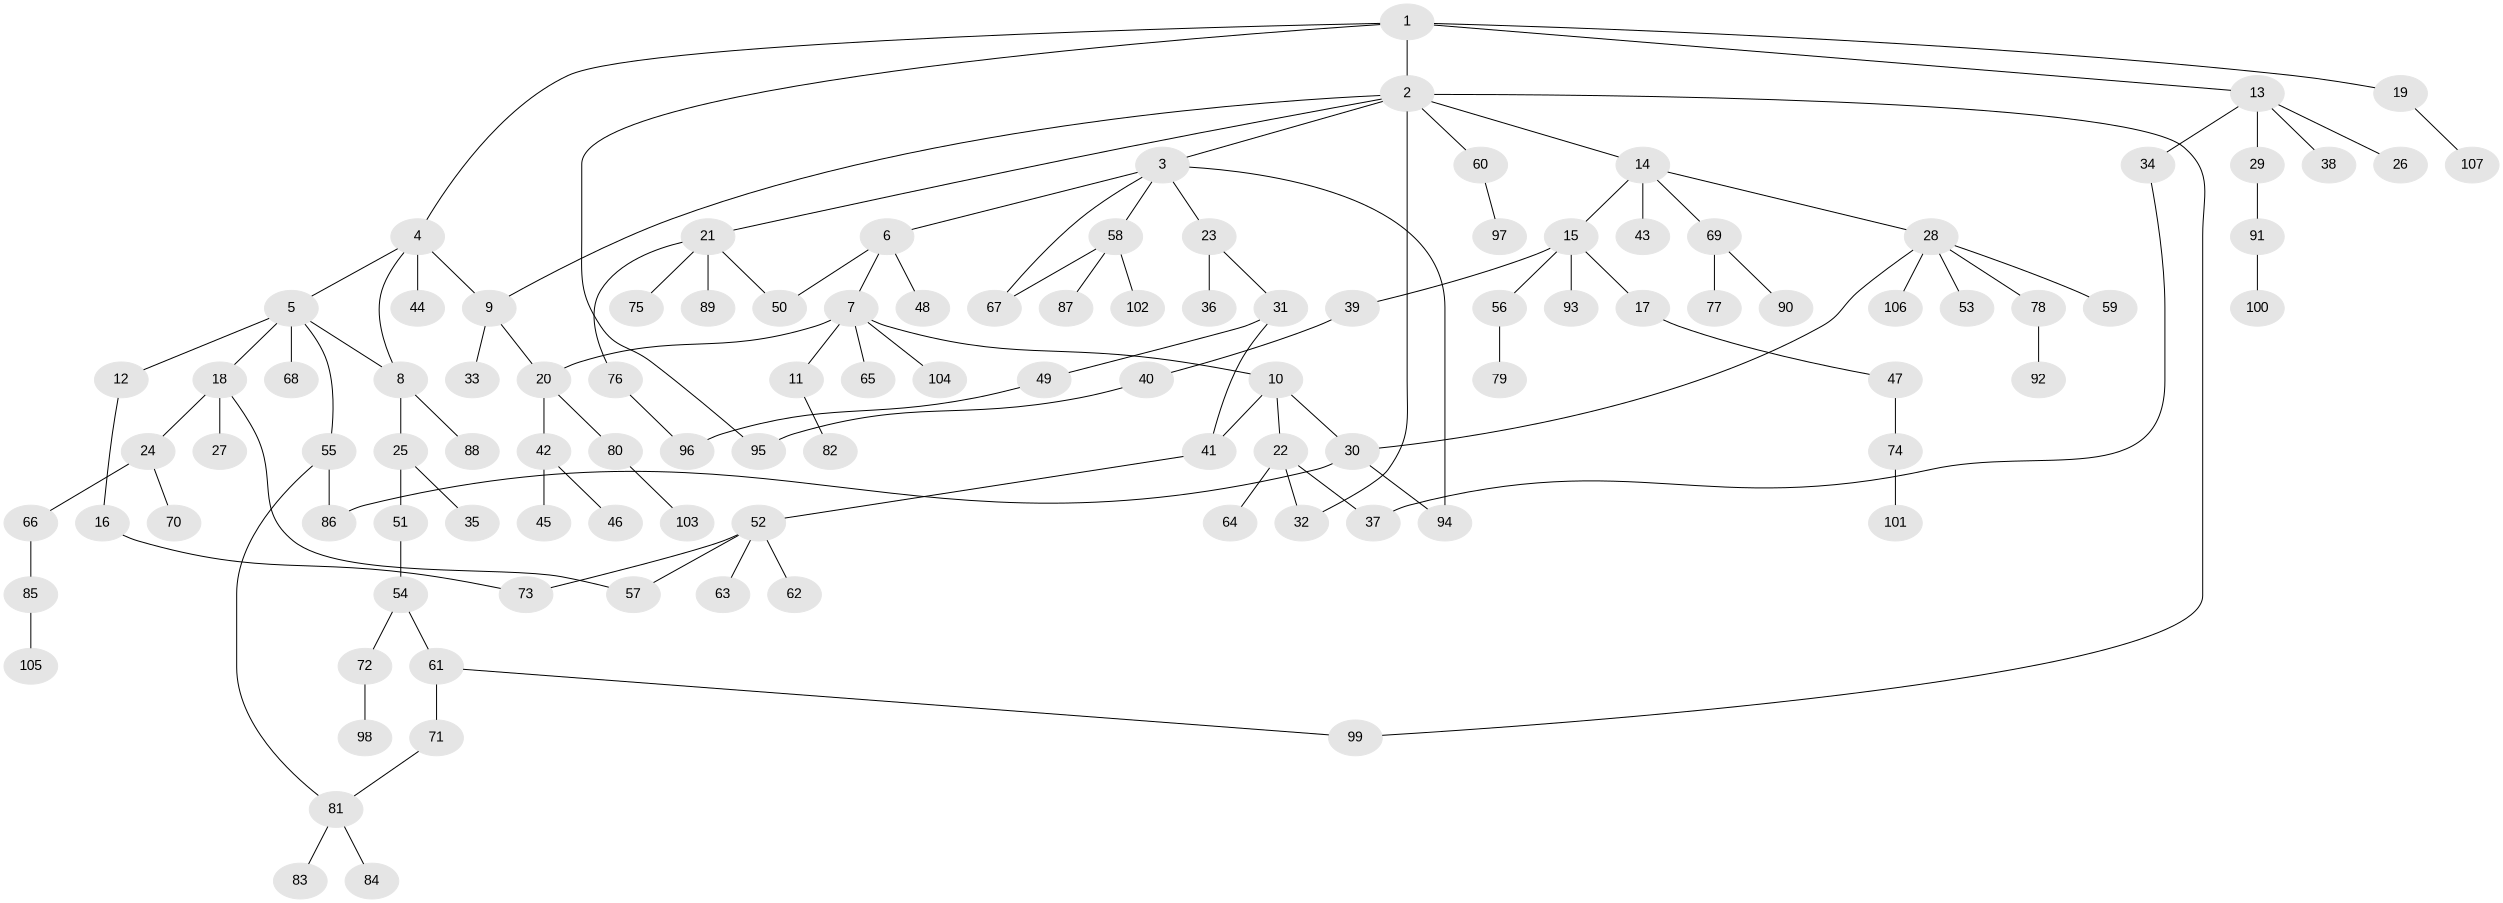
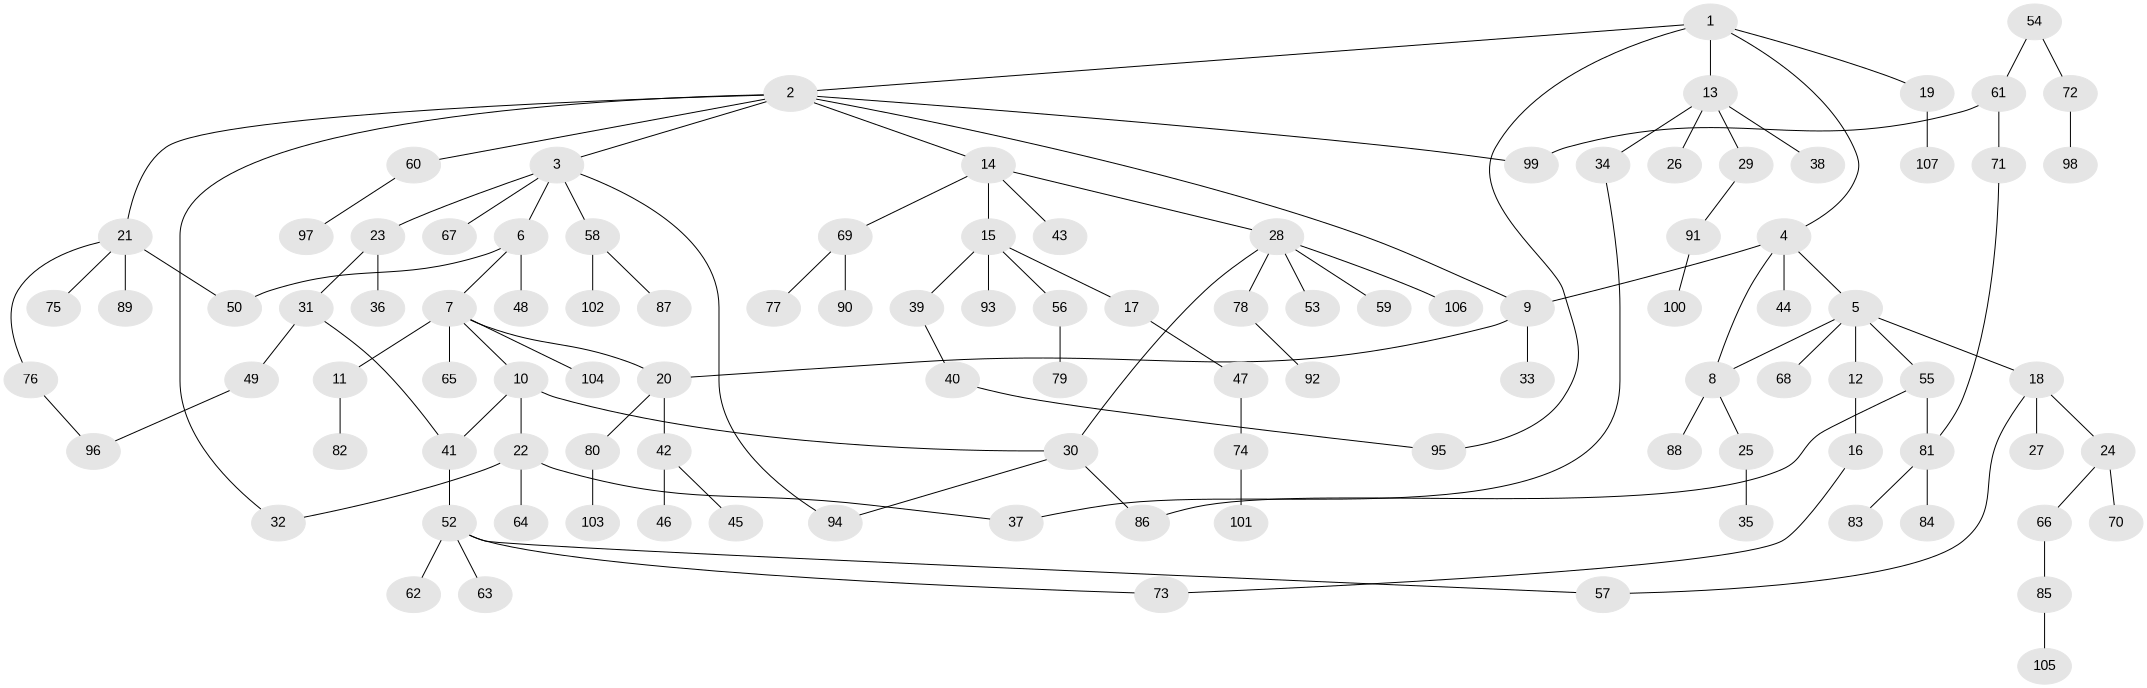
edge "58" -- "67": removed
node "51": removed
